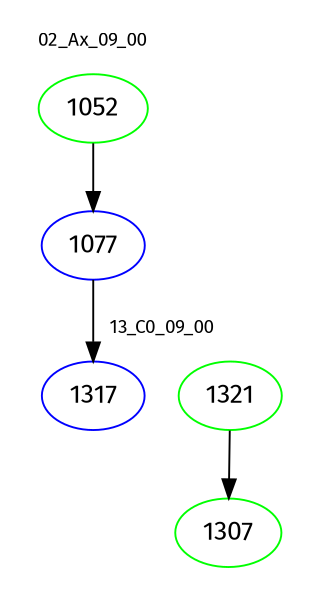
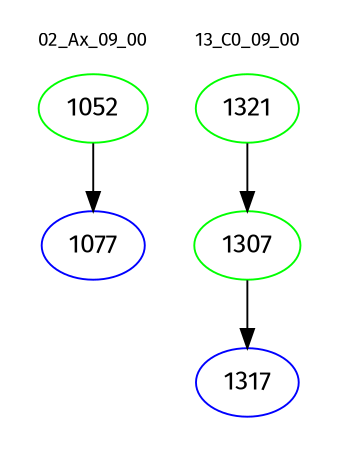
edge "1077" -> "1317": now "1307" -> "1317"
